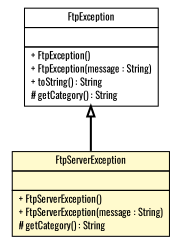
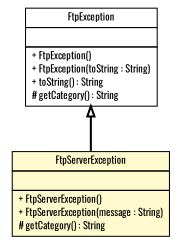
node "FtpException": text "+ FtpException(message : String)" -> "+ FtpException(toString : String)"
